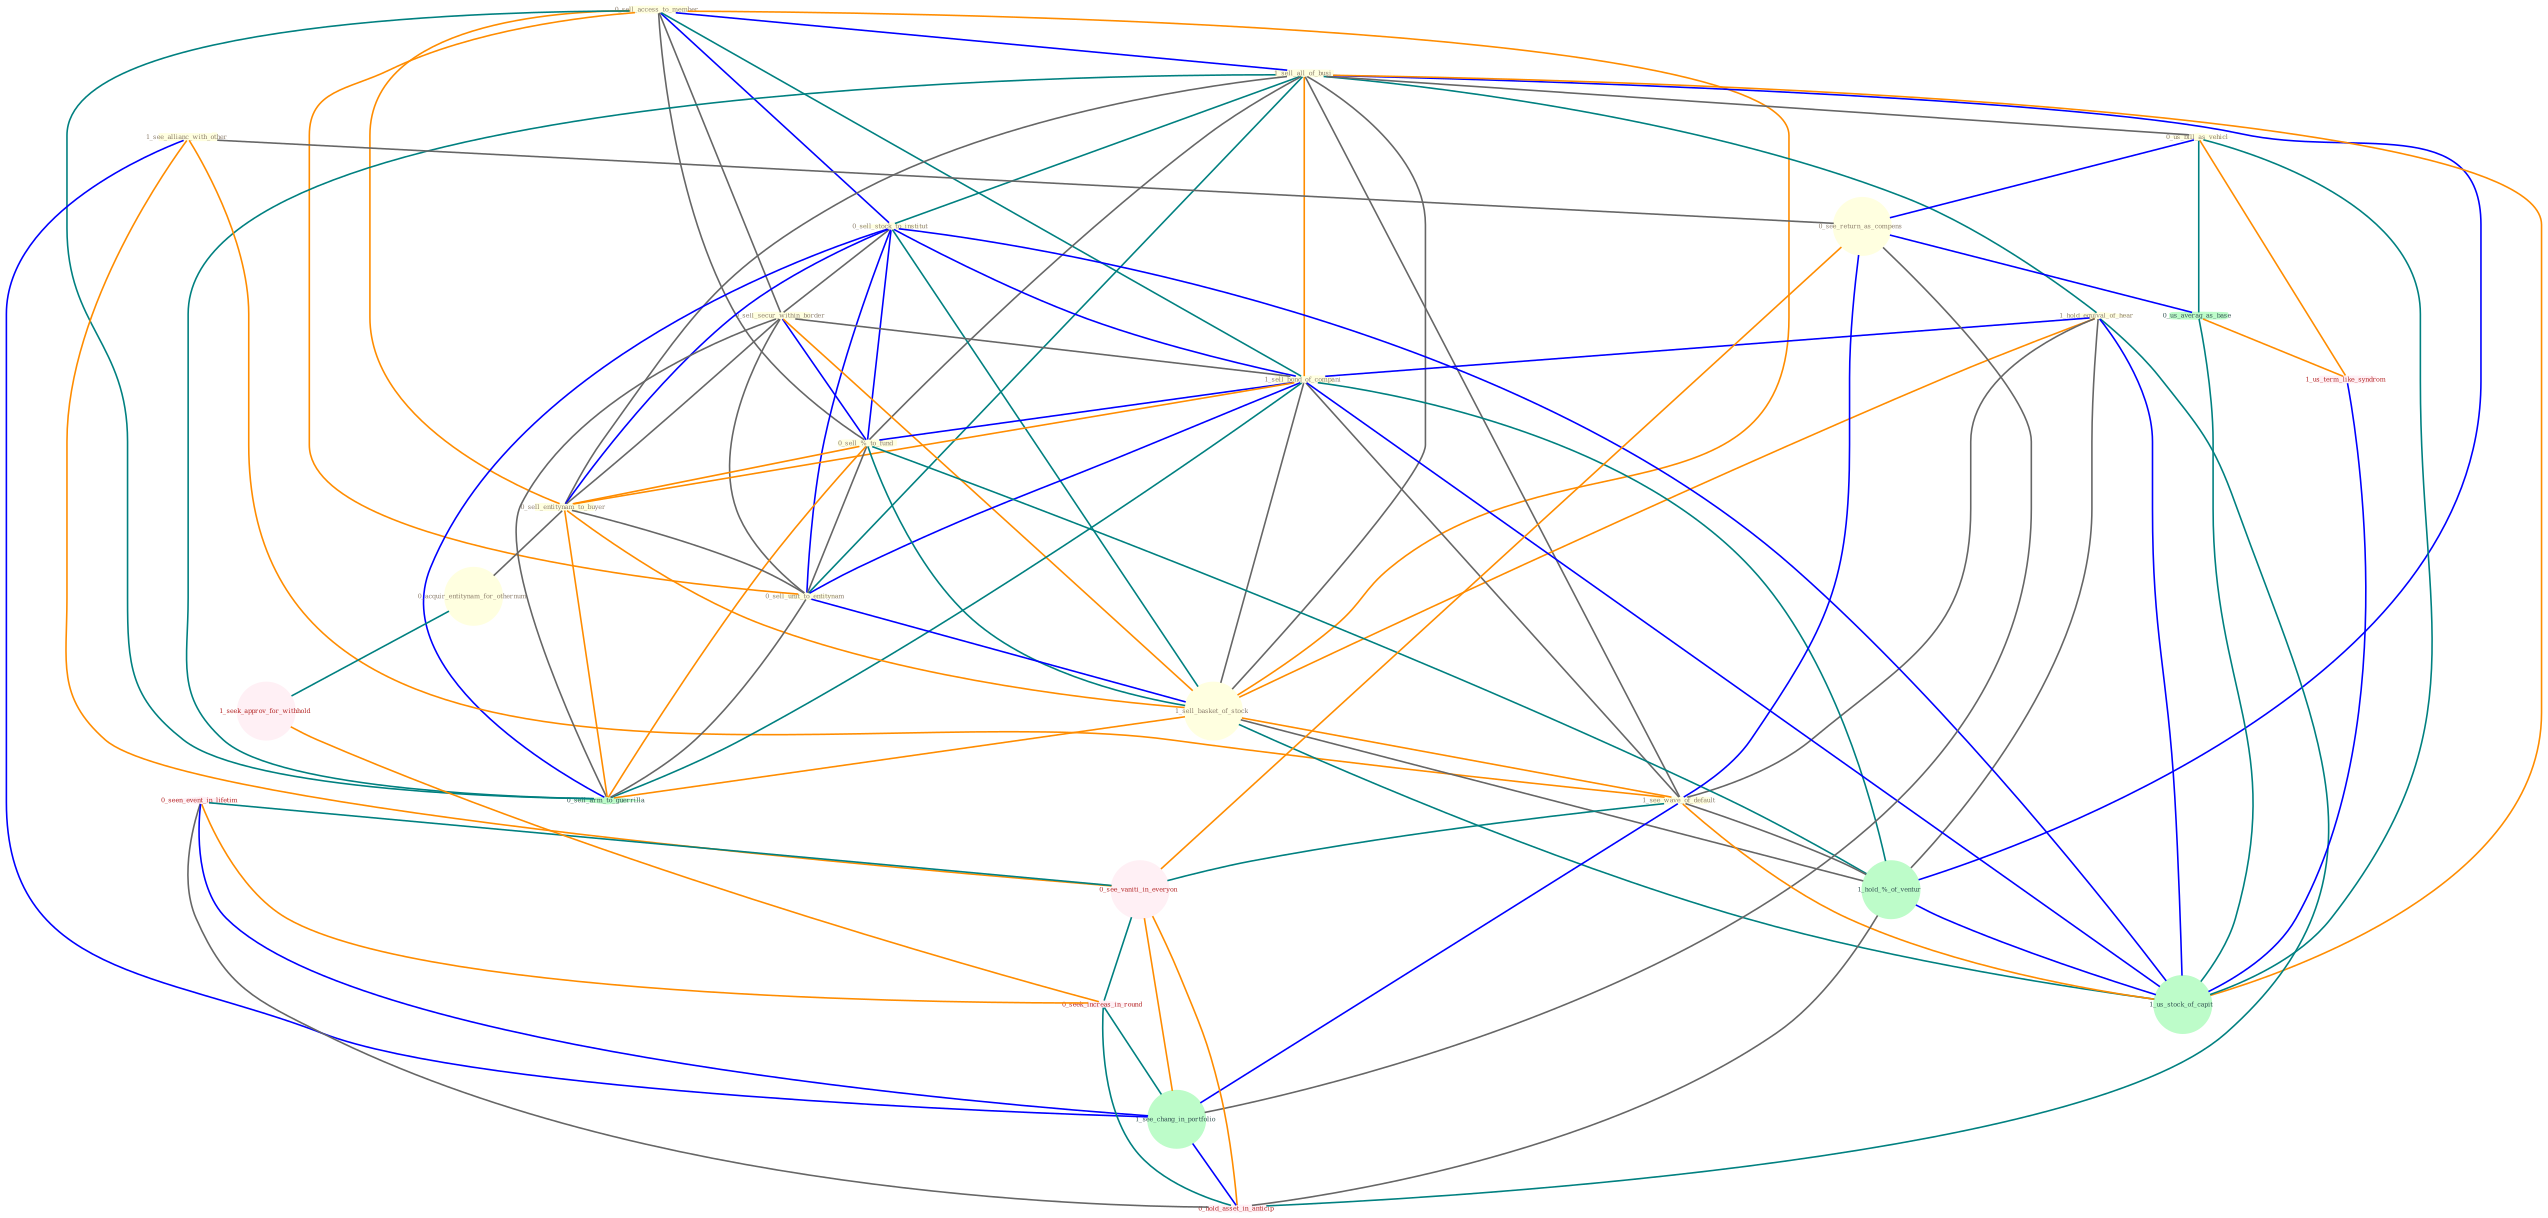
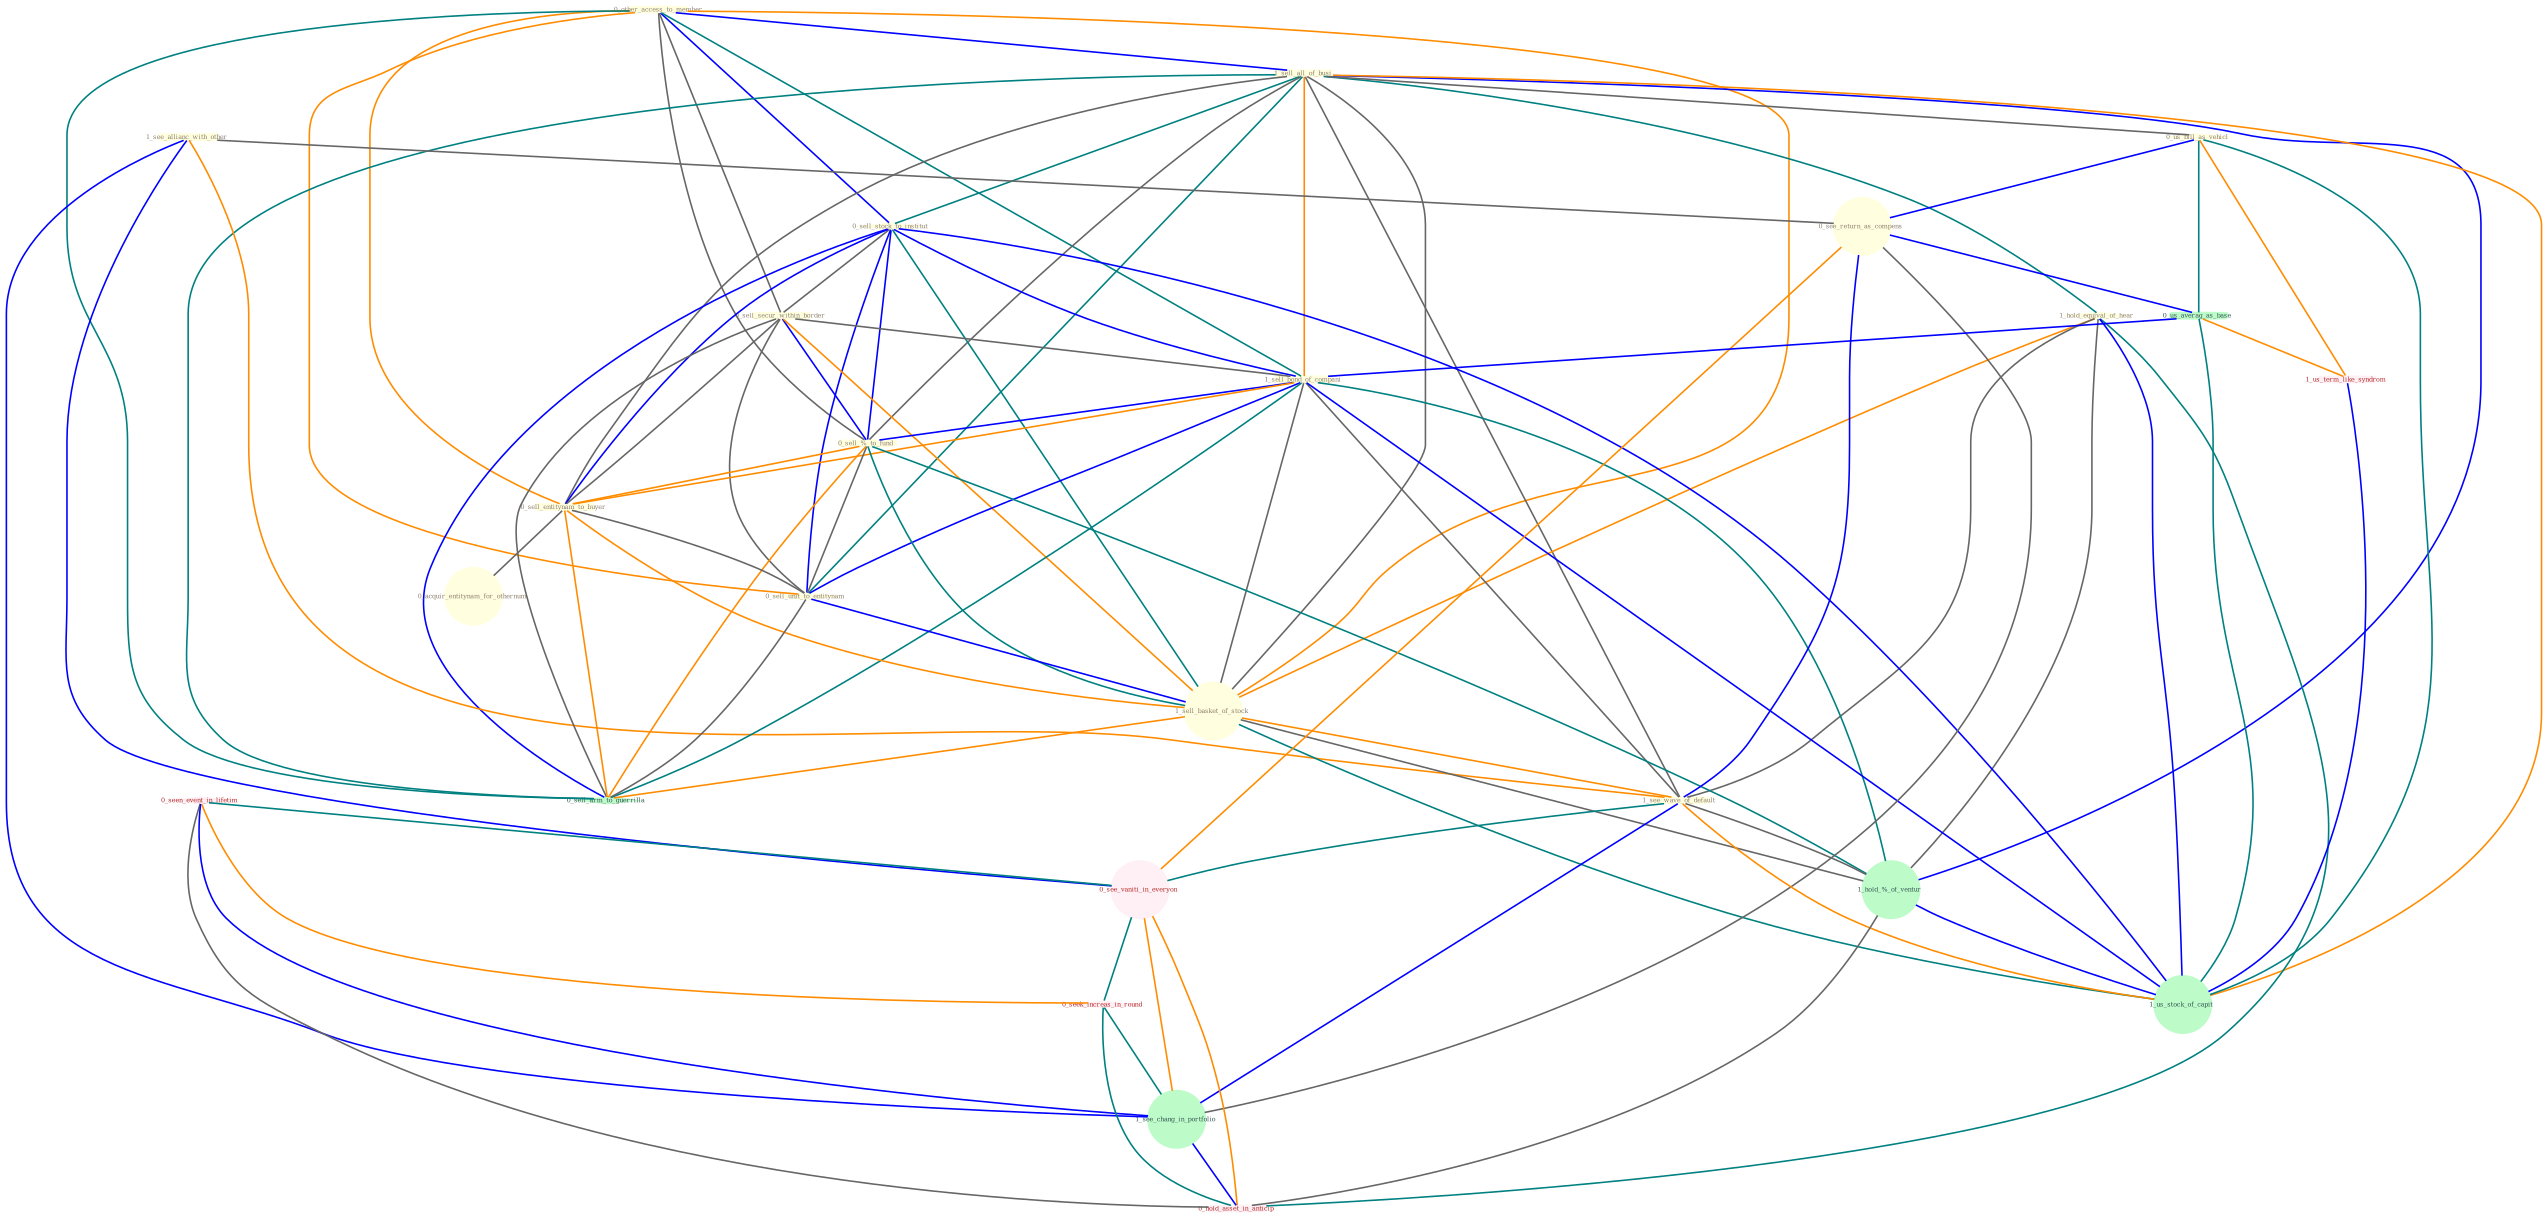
node "0_sell_access_to_member": label "0_sell_access_to_member" -> "0_other_access_to_member"
edge "1_hold_equival_of_hear" -- "1_sell_bond_of_compani": now "0_us_averag_as_base" -- "1_sell_bond_of_compani"
node "1_seek_approv_for_withhold": removed
edge "1_see_allianc_with_other" -- "0_see_vaniti_in_everyon": color darkorange -> blue
